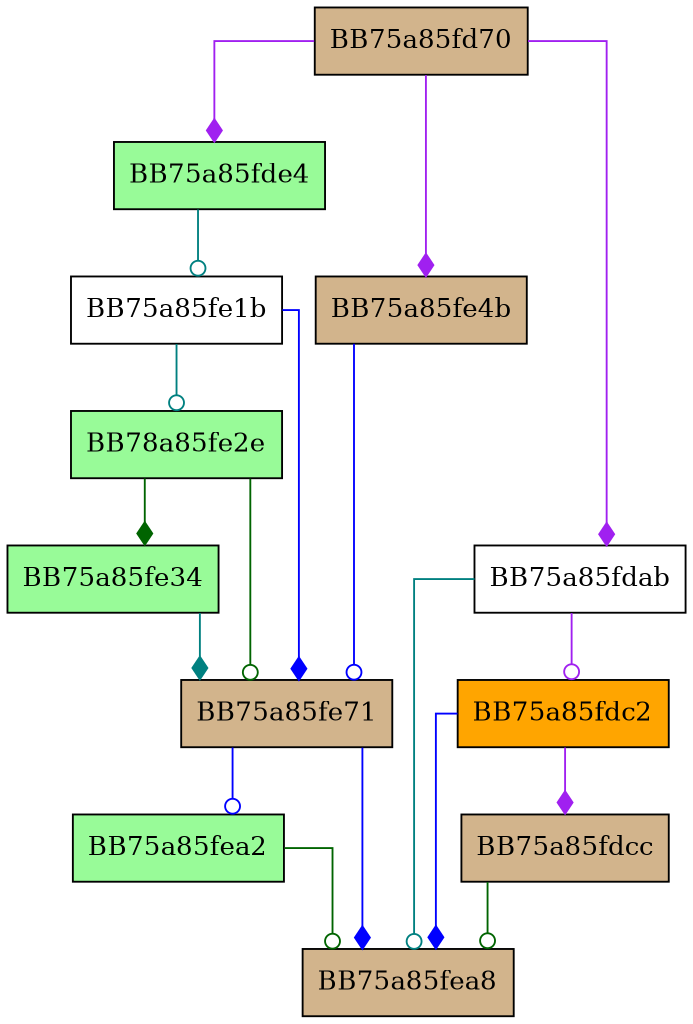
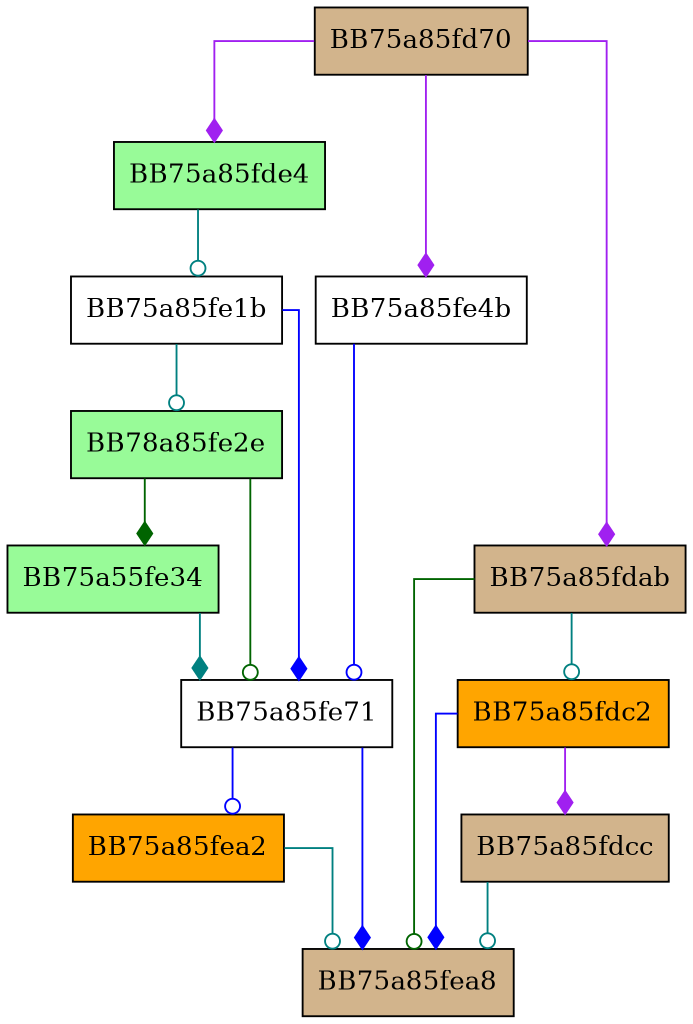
node "BB75a85fe4b": fillcolor tan -> white
node "BB75a85fe34": label "BB75a85fe34" -> "BB75a55fe34"
node "BB75a85fdab": fillcolor white -> tan
edge "BB75a85fdab" -> "BB75a85fdc2": color purple -> teal
node "BB75a85fe71": fillcolor tan -> white
edge "BB75a85fdab" -> "BB75a85fea8": color teal -> darkgreen
node "BB75a85fea2": fillcolor palegreen -> orange
edge "BB75a85fea2" -> "BB75a85fea8": color darkgreen -> teal
edge "BB75a85fdcc" -> "BB75a85fea8": color darkgreen -> teal
